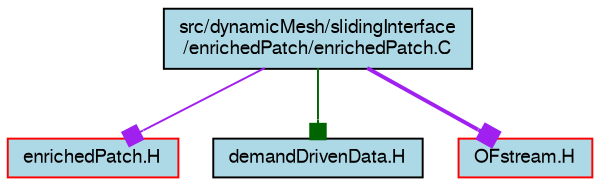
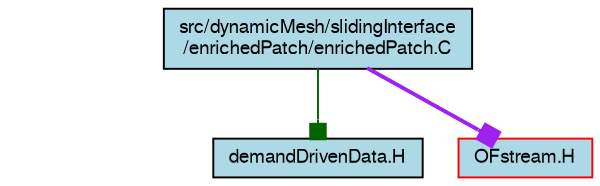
node "enrichedPatch.H": removed
